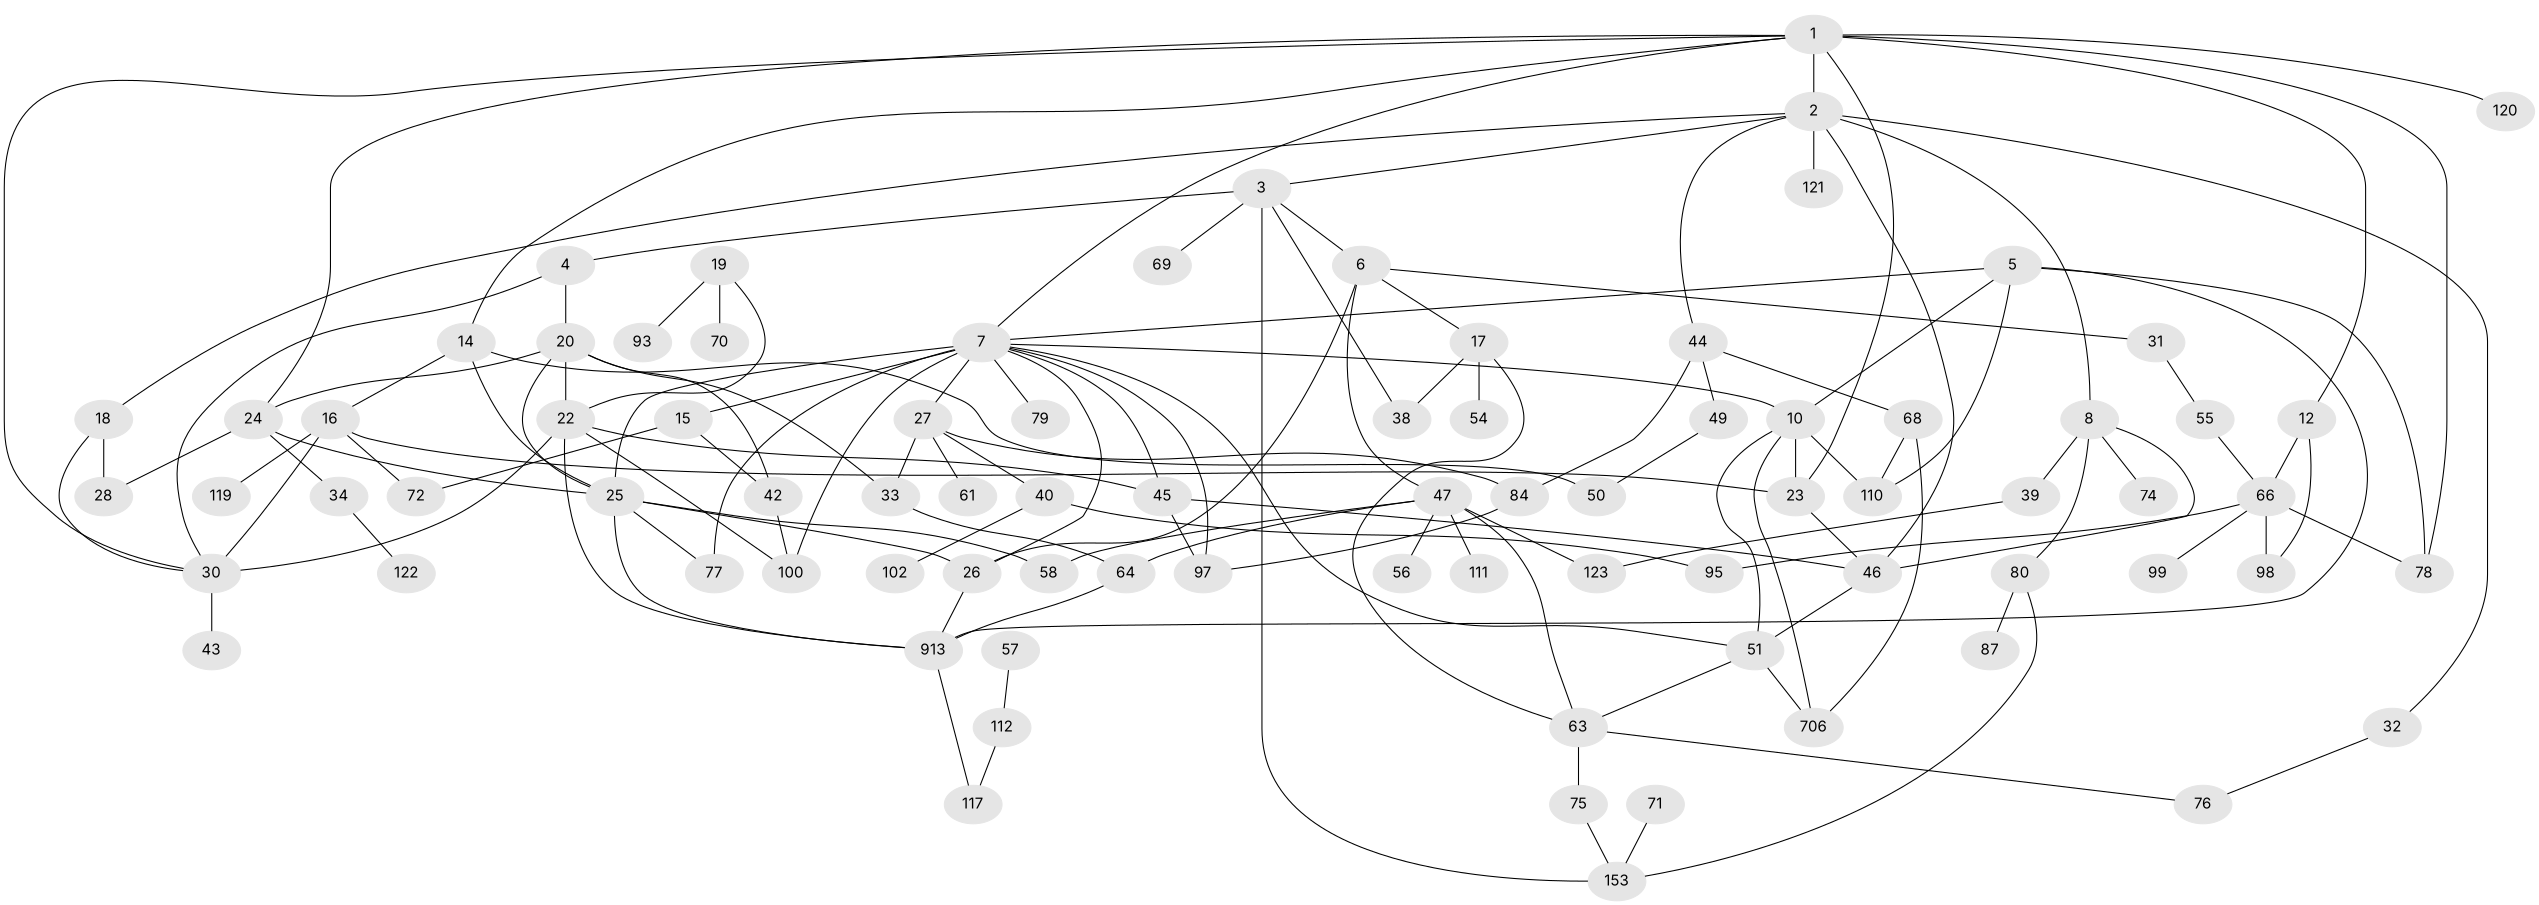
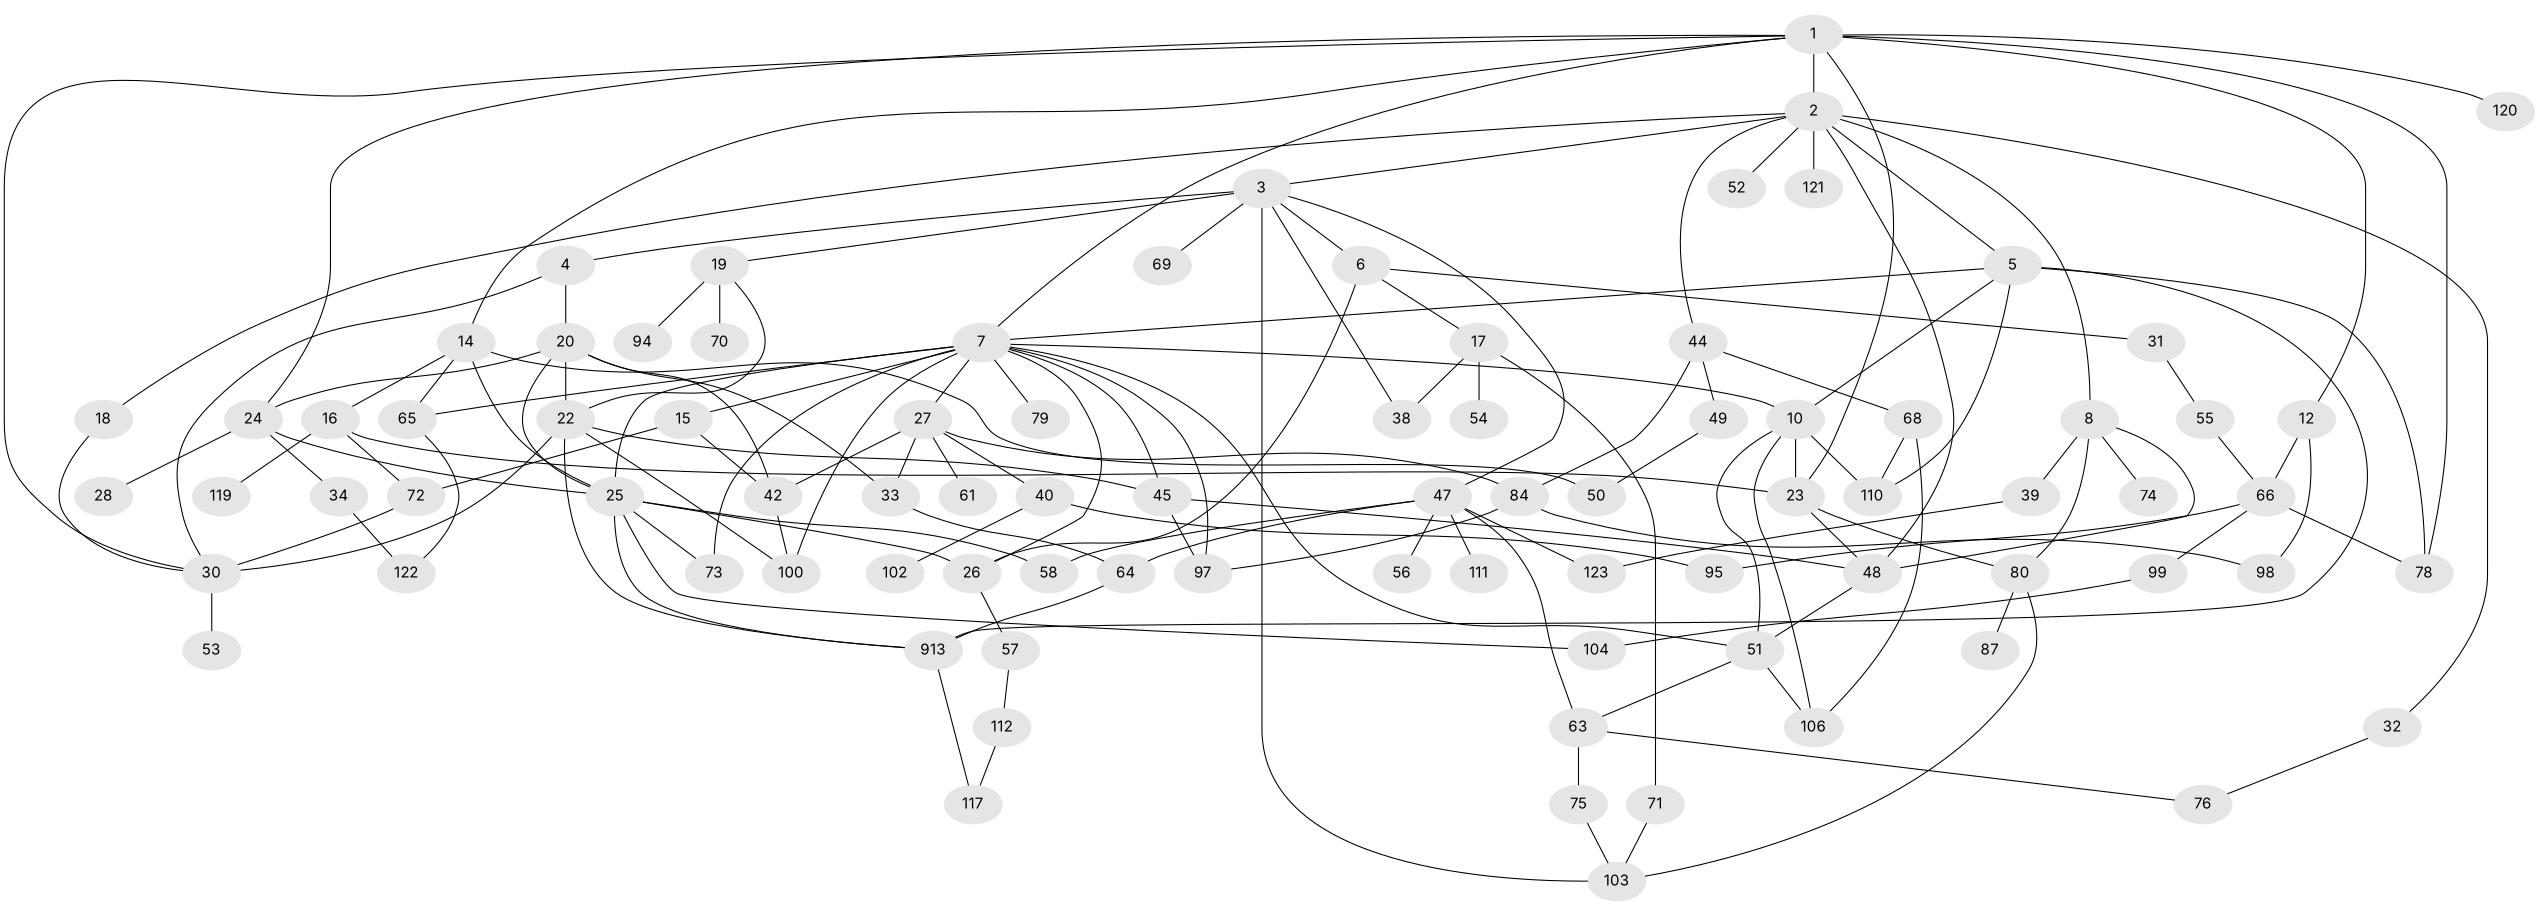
node "52": added
edge "2" -- "5": added
edge "3" -- "19": added
node "93": label "93" -> "94"
edge "6" -- "47": now "3" -- "47"
node "65": added
edge "27" -- "42": added
edge "18" -- "28": removed
edge "16" -- "30": now "72" -- "30"
edge "17" -- "63": now "17" -- "71"
edge "66" -- "98": now "84" -- "98"
edge "23" -- "80": added
node "77": label "77" -> "73"
node "46": label "46" -> "48"
edge "26" -- "913": now "26" -- "57"
node "43": label "43" -> "53"
node "104": added
node "706": label "706" -> "106"
node "153": label "153" -> "103"
